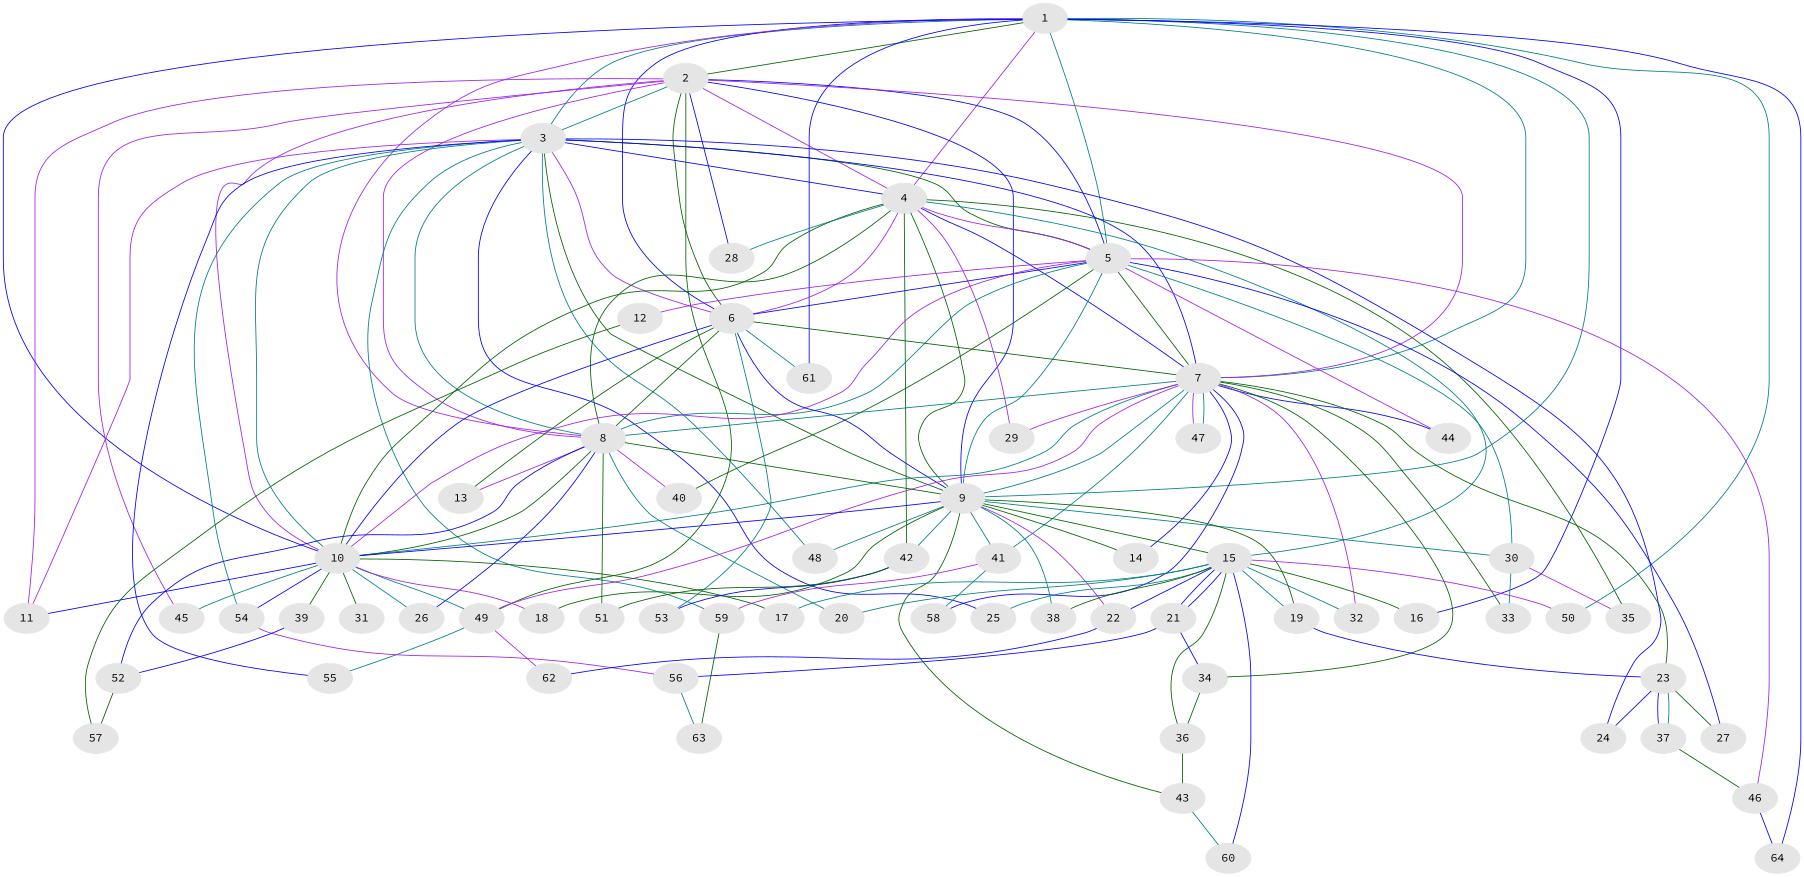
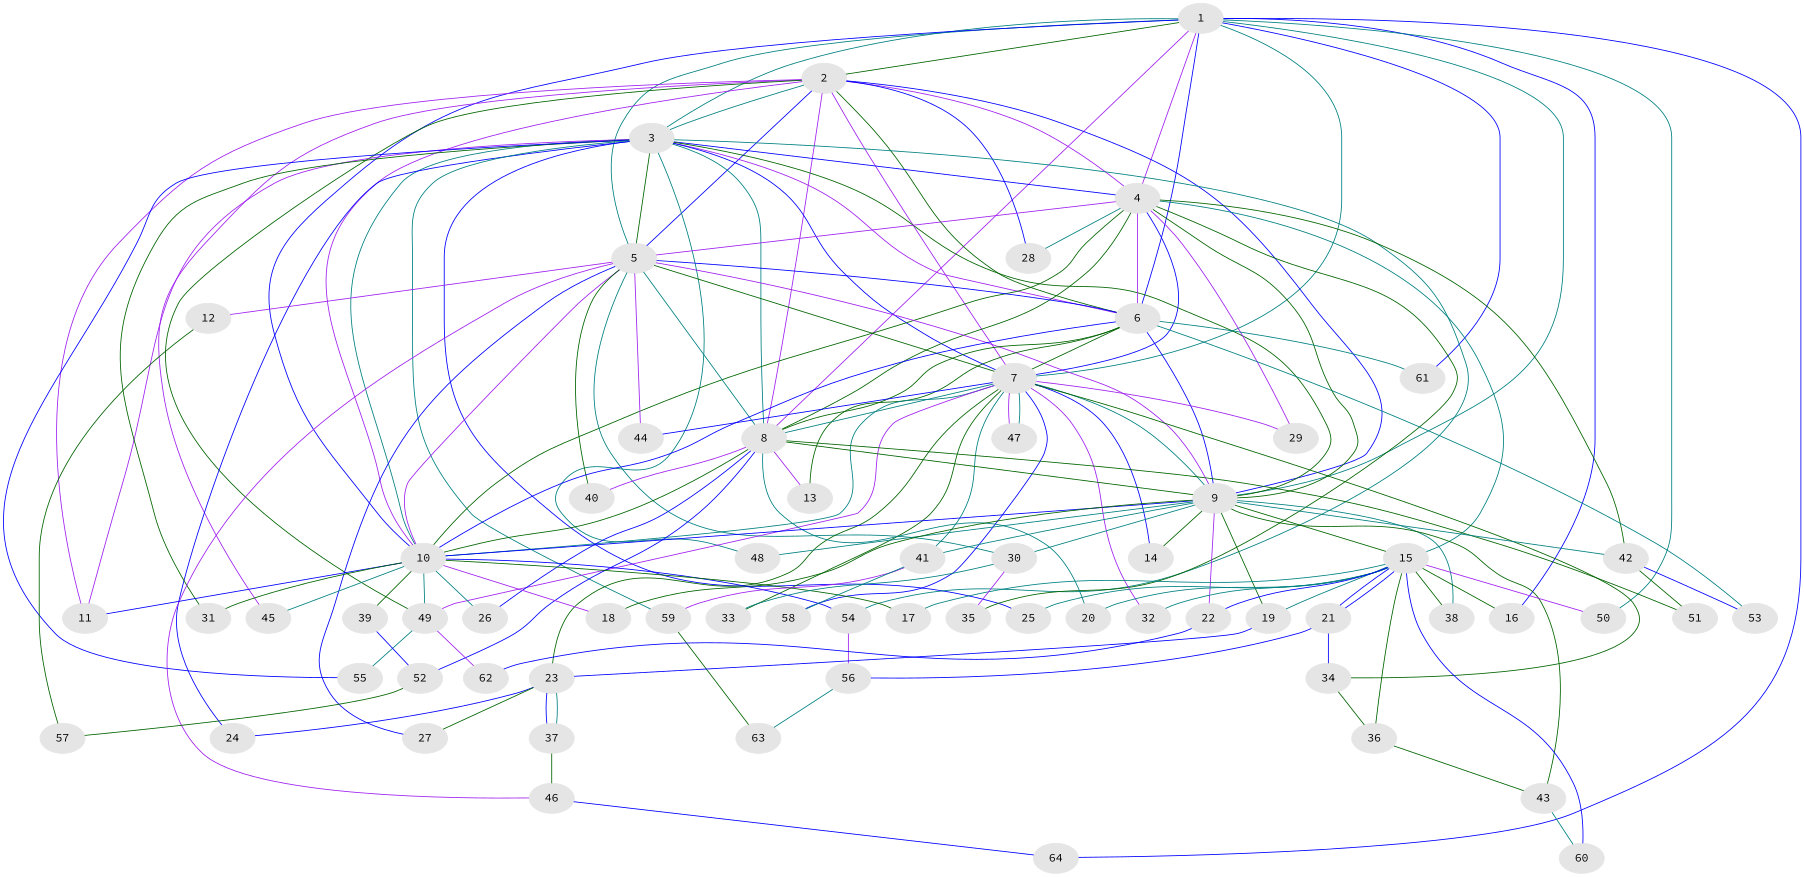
edge "3" -- "31": added
edge "5" -- "9": color teal -> purple
